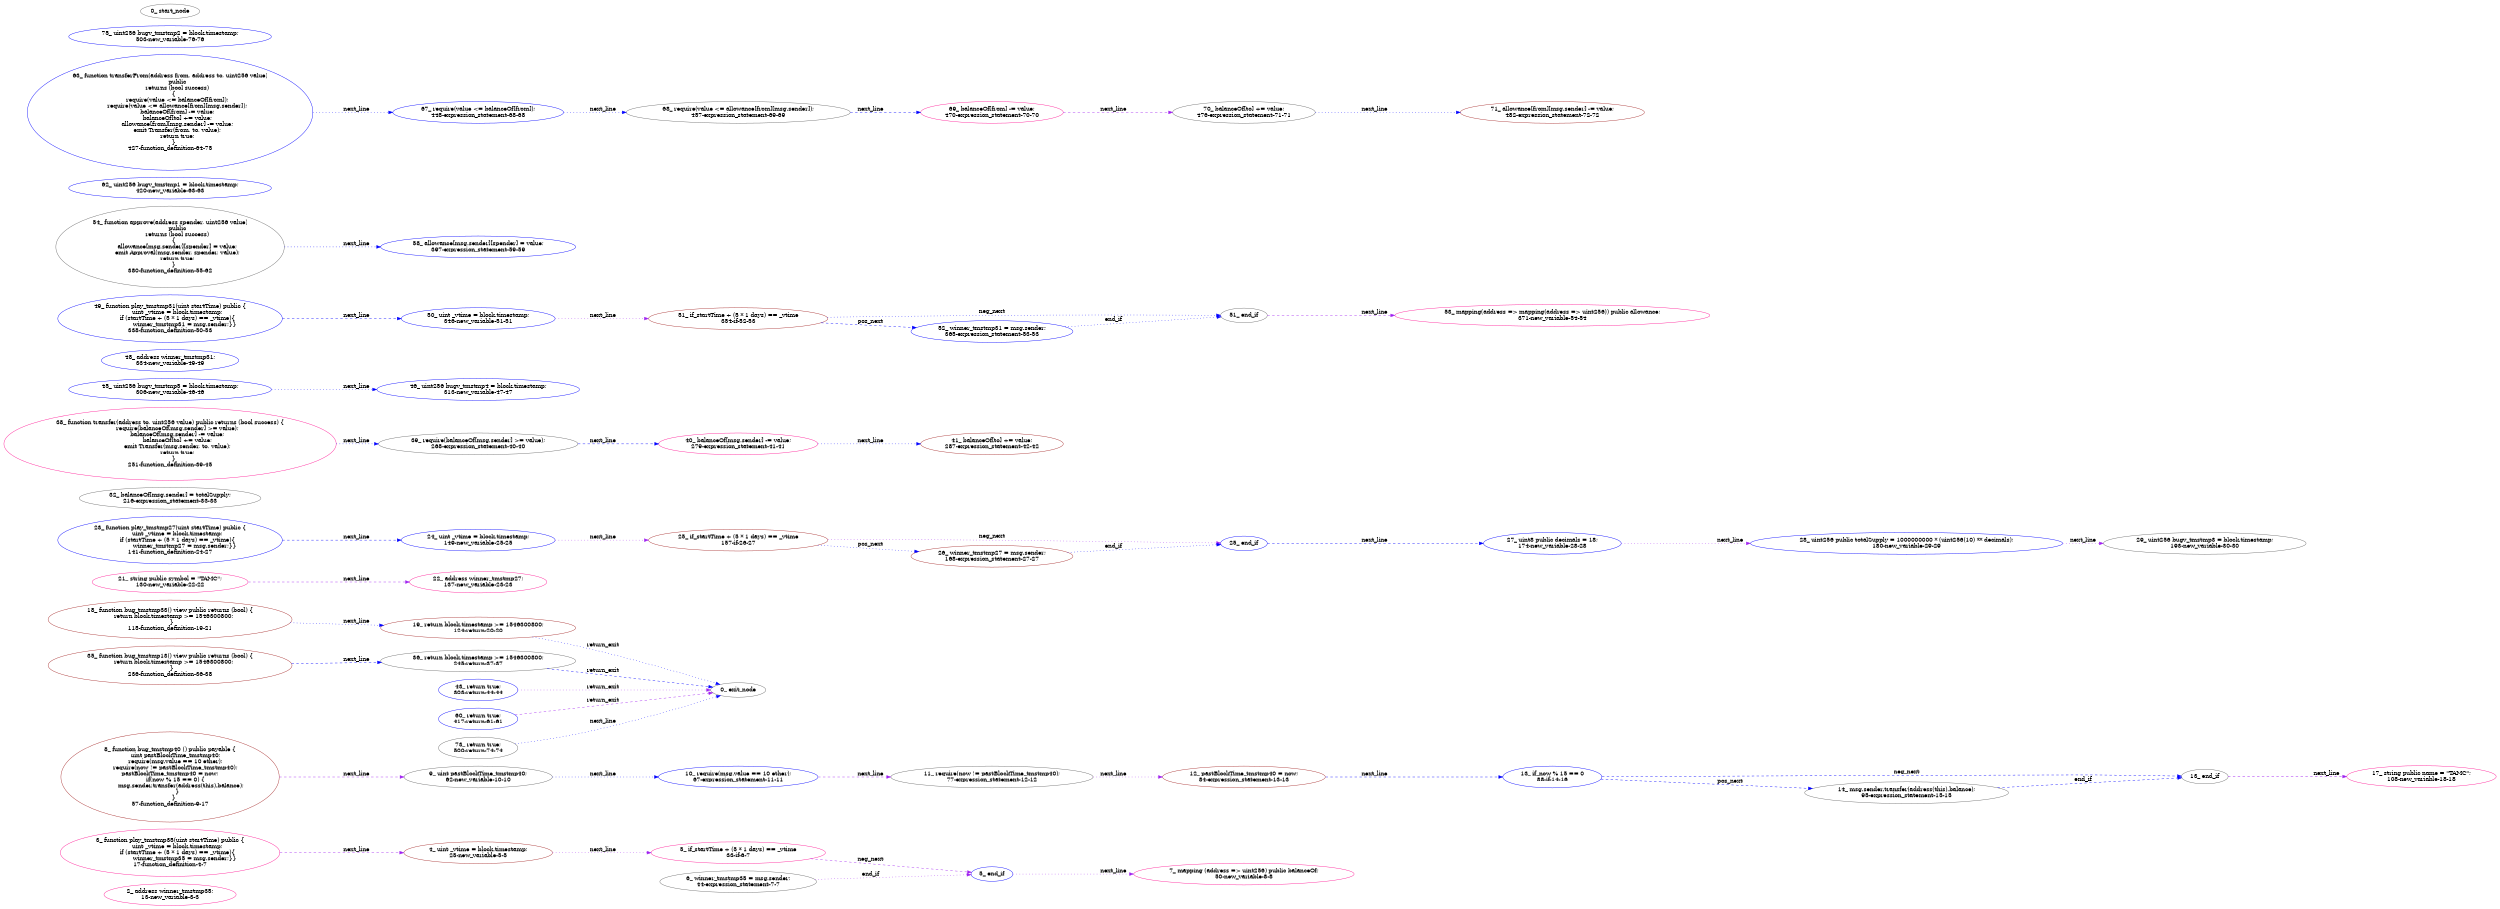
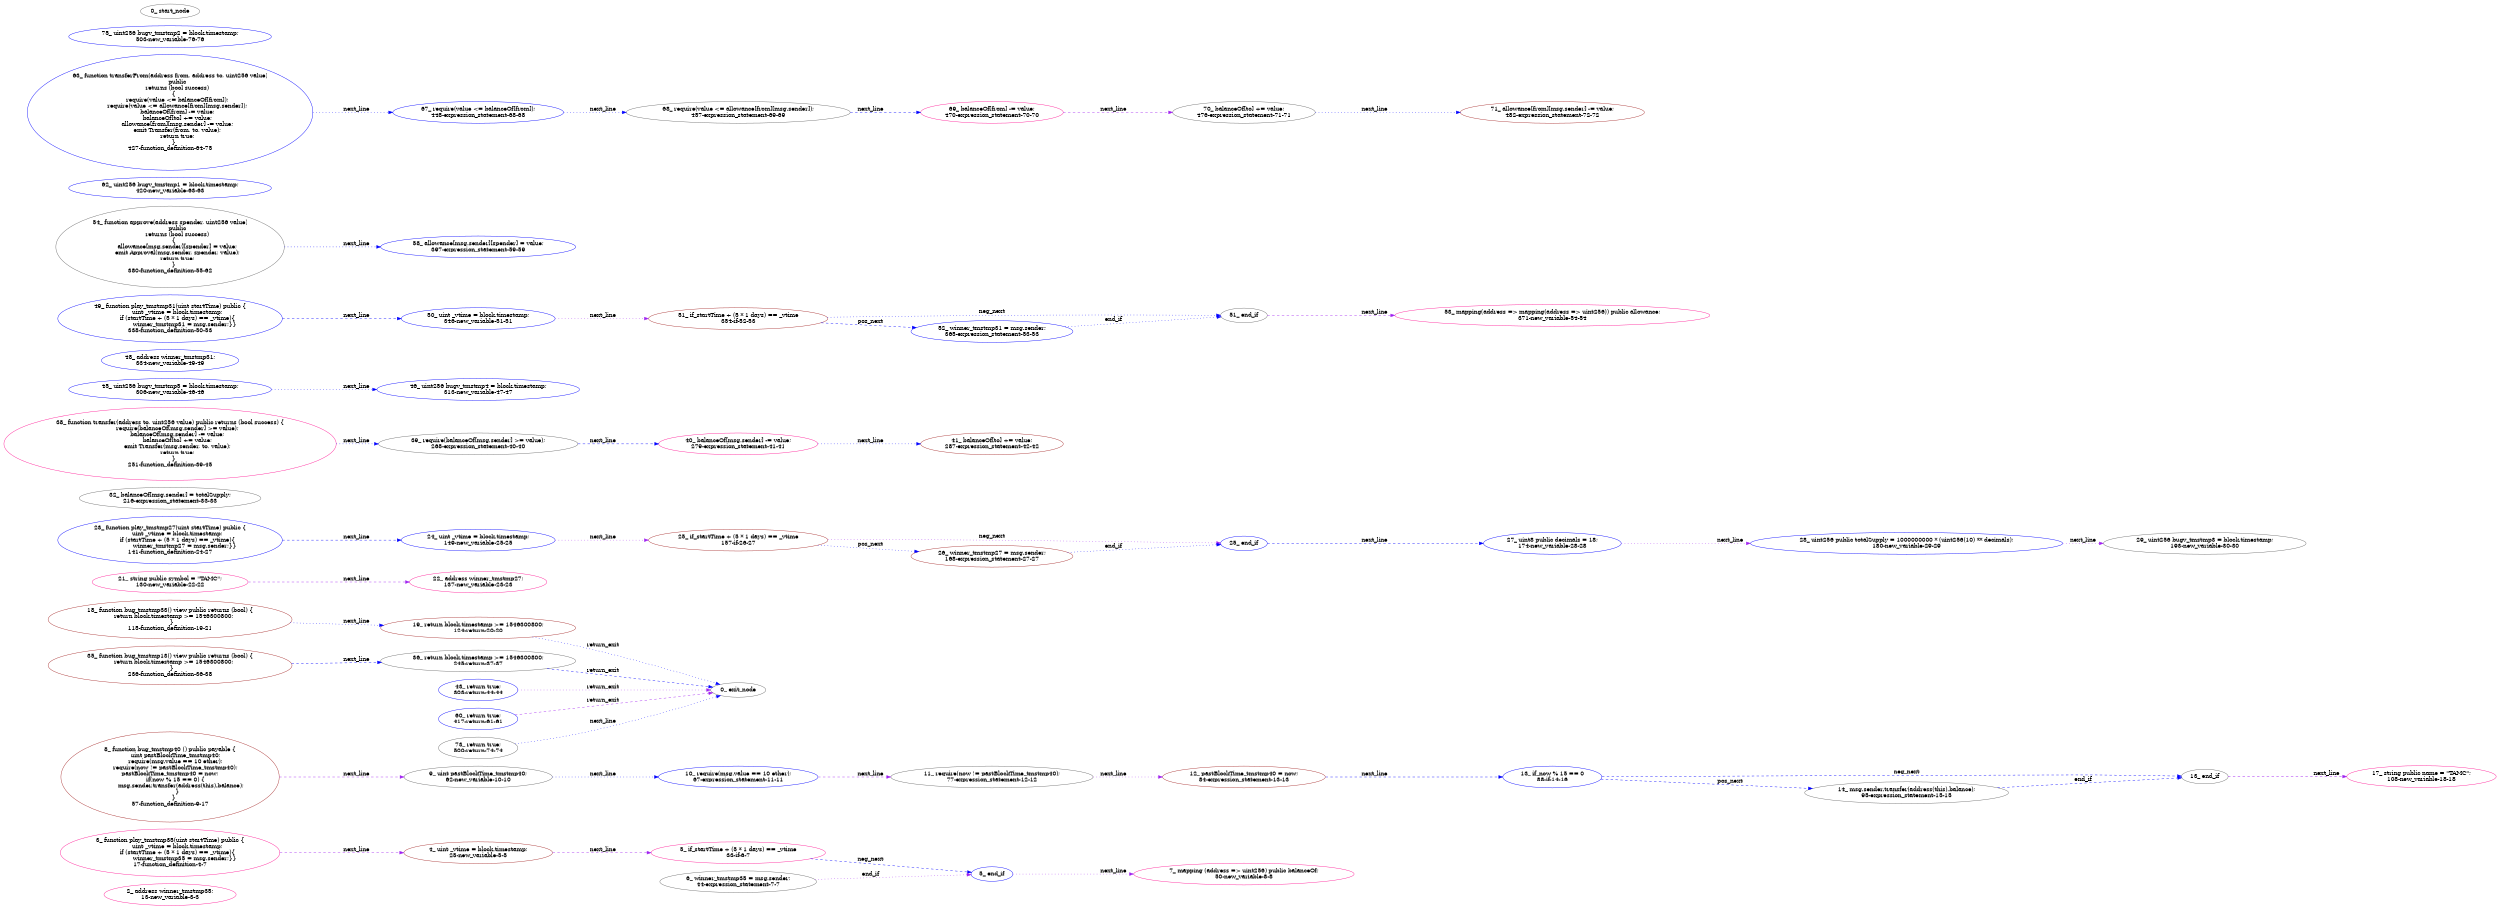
edge "4_ uint _vtime = block.timestamp; 25-new_variable-5-5" -> "5_ if_startTime + (5 * 1 days) == _vtime 33-if-6-7": style dotted -> dashed
edge "5_ if_startTime + (5 * 1 days) == _vtime 33-if-6-7" -> "5_ end_if": color purple -> blue
